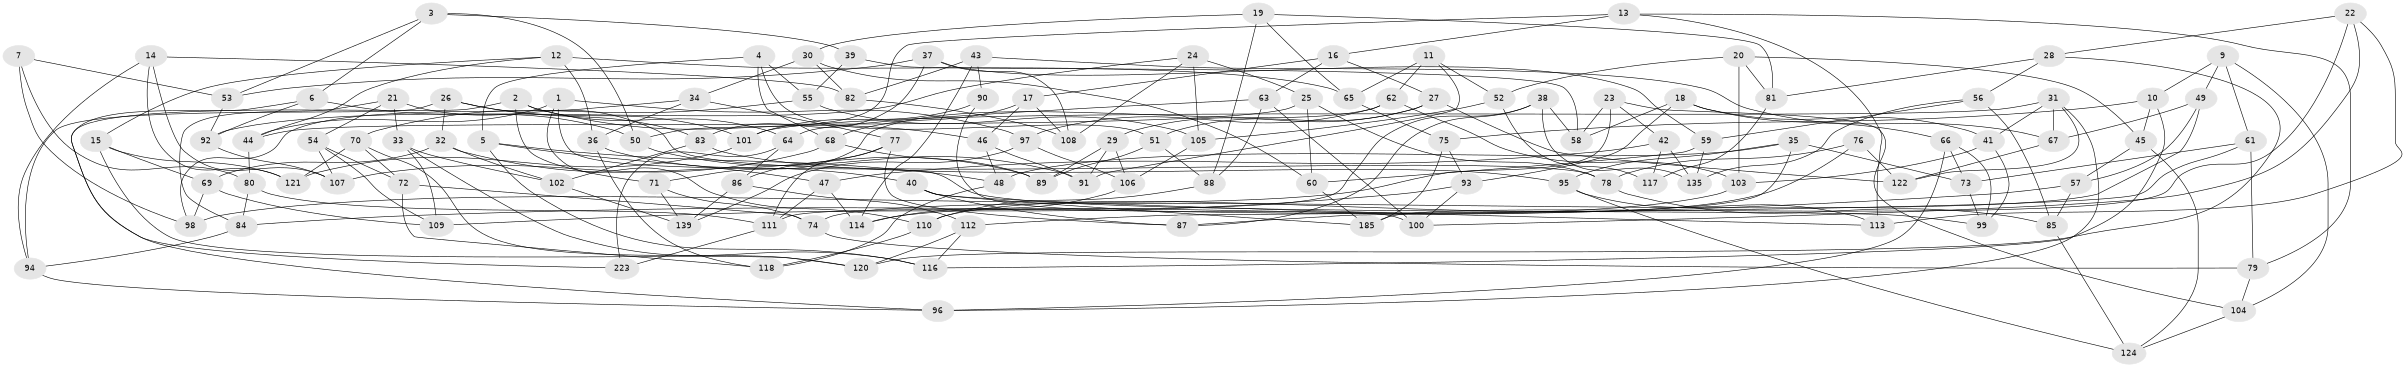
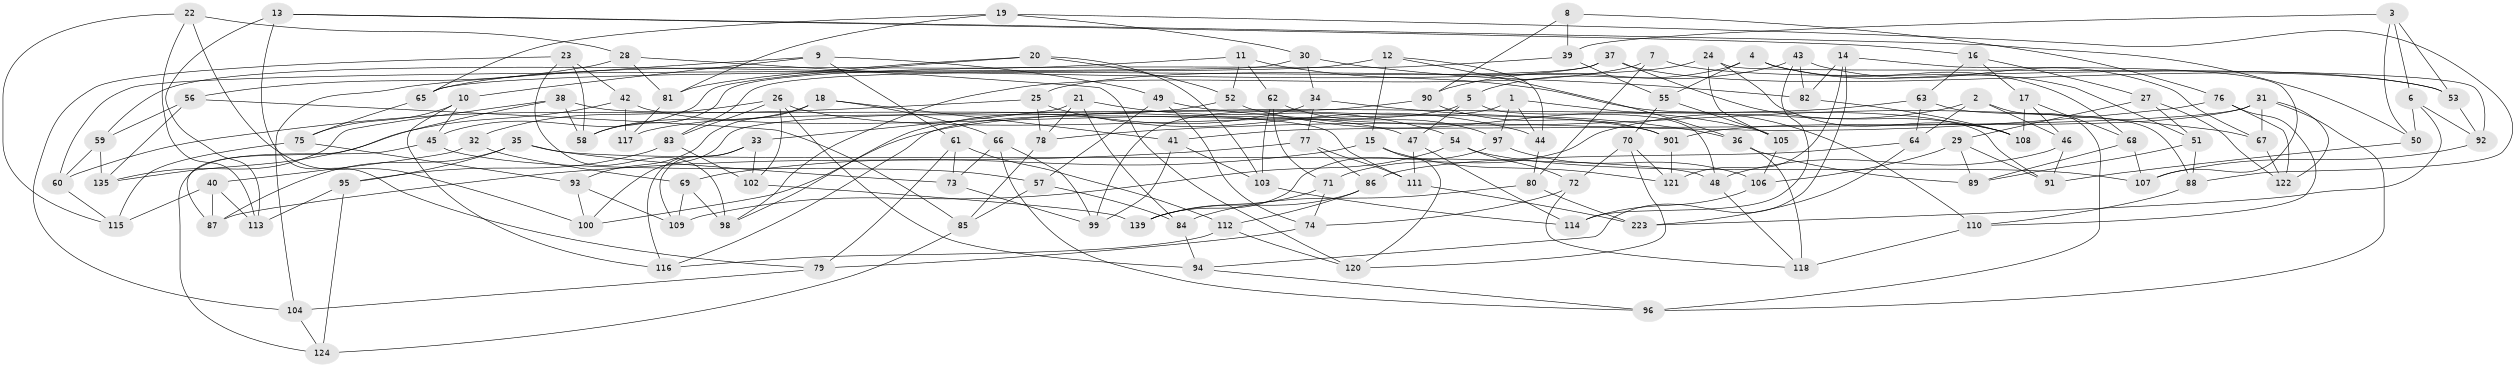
node "8": added
node "101": label "101" -> "901"
edge "32" -- "102": now "26" -- "102"
edge "80" -- "111": now "80" -- "223"
node "185": label "185" -> "115"
